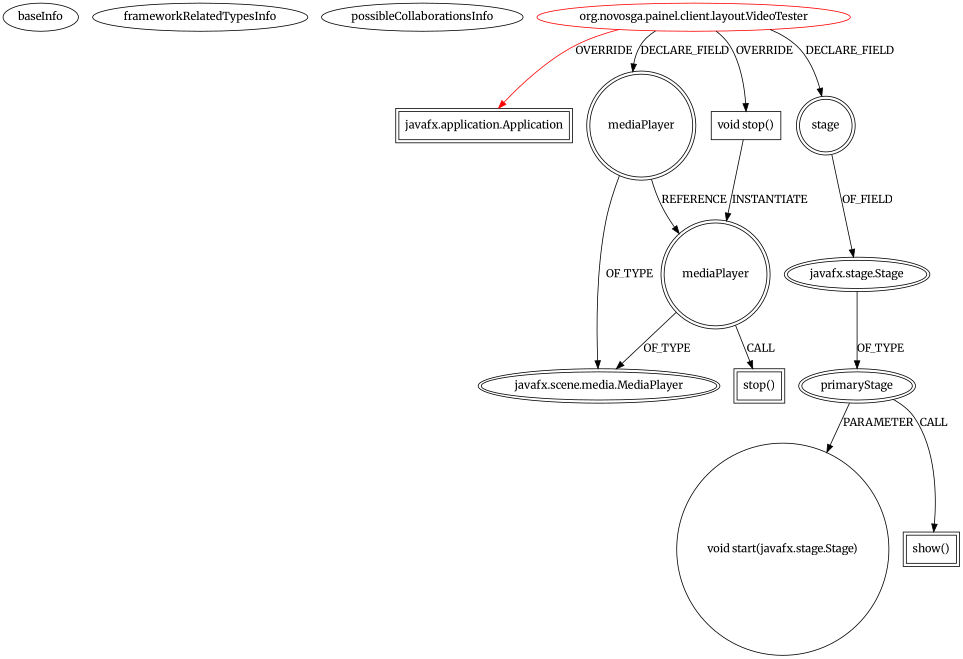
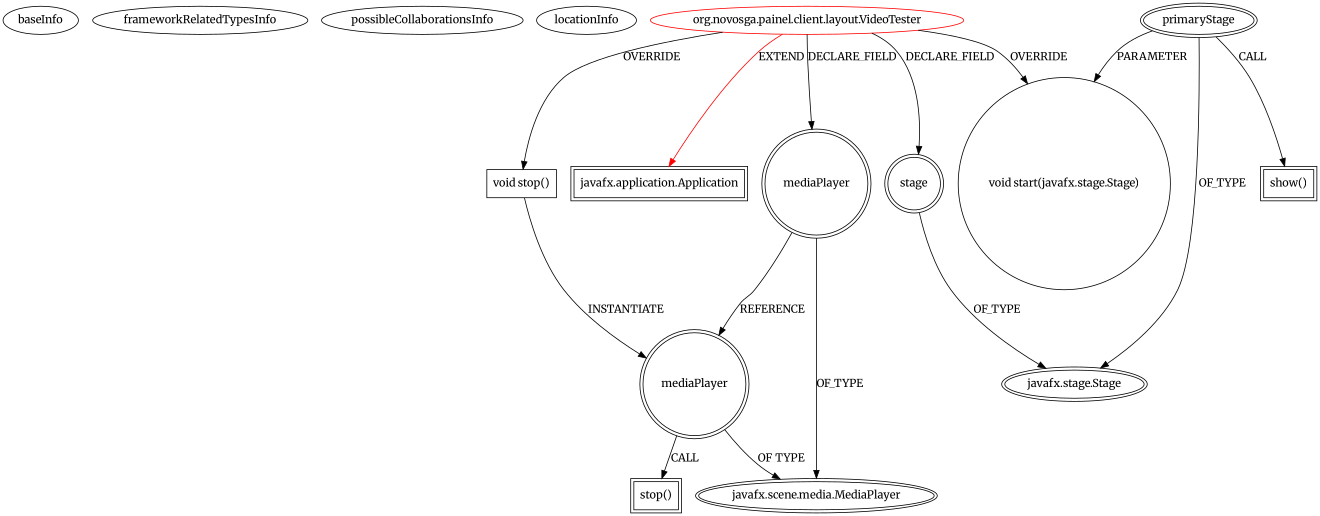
node "locationInfo": added
edge "org.novosga.painel.client.layout.VideoTester" -> "void start(javafx.stage.Stage)": added, label "OVERRIDE"
edge "org.novosga.painel.client.layout.VideoTester" -> "javafx.application.Application": label "OVERRIDE" -> "EXTEND"
edge "stage" -> "javafx.stage.Stage": label "OF_FIELD" -> "OF_TYPE"
edge "javafx.stage.Stage" -> "primaryStage": reversed
